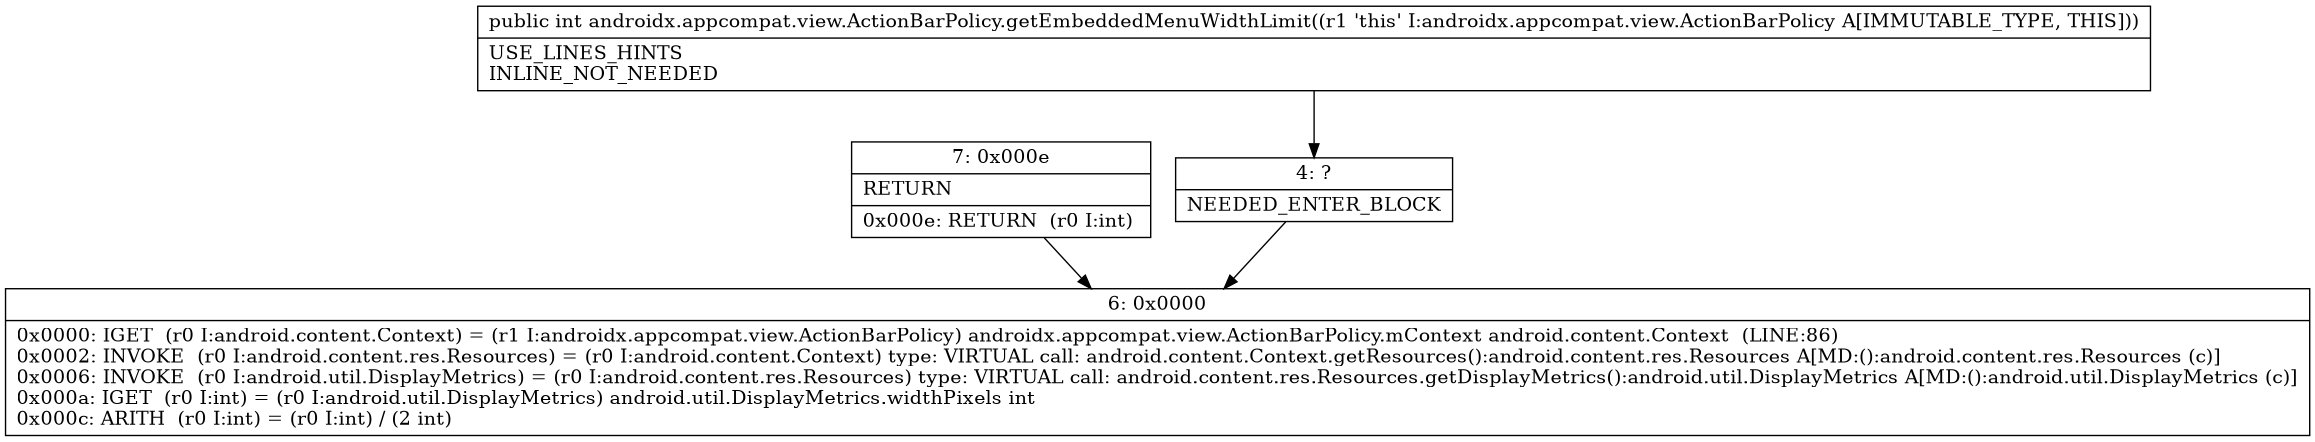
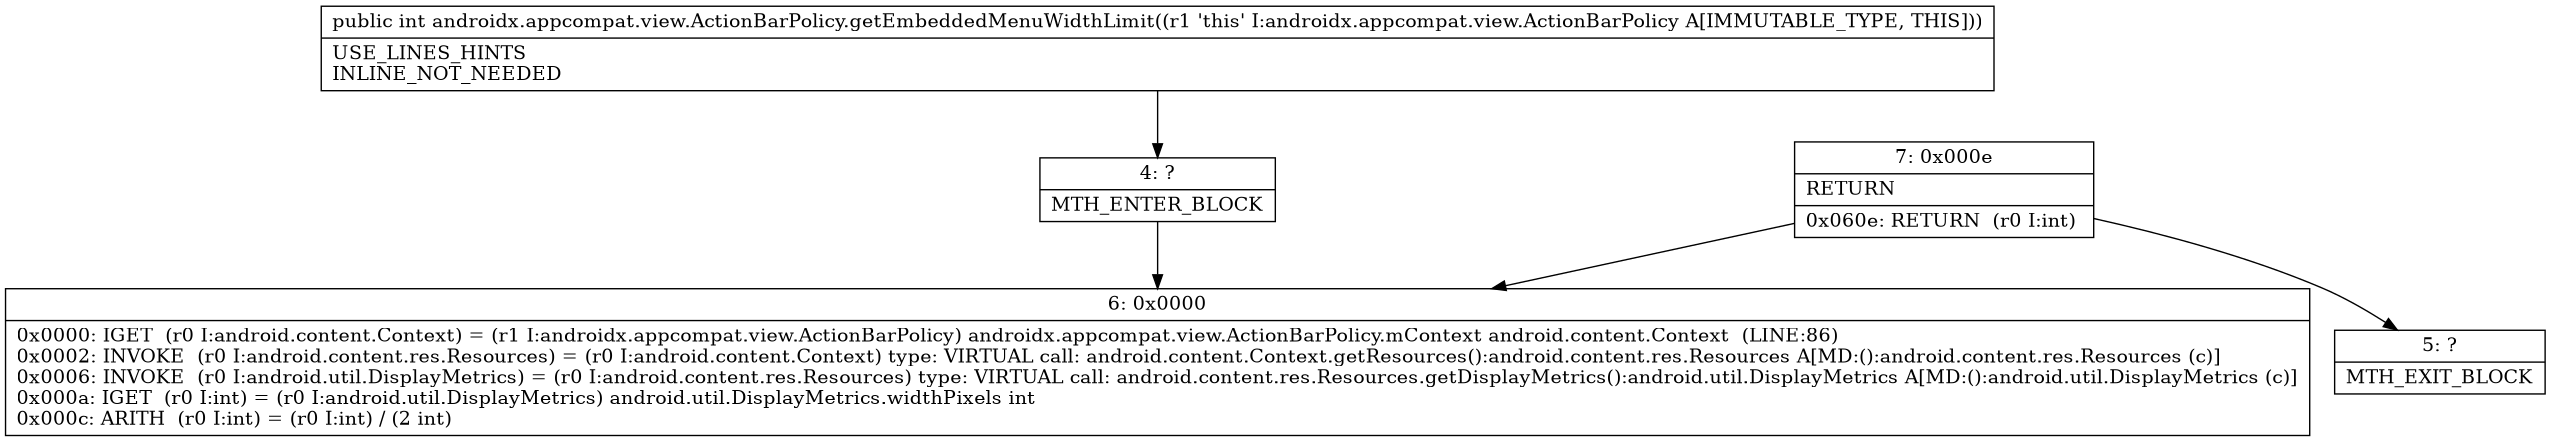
node "4: ?": text "NEEDED_ENTER_BLOCK" -> "MTH_ENTER_BLOCK"
node "7: 0x000e": text "0x000e: RETURN  (r0 I:int)" -> "0x060e: RETURN  (r0 I:int)"
node "5: ?": added
